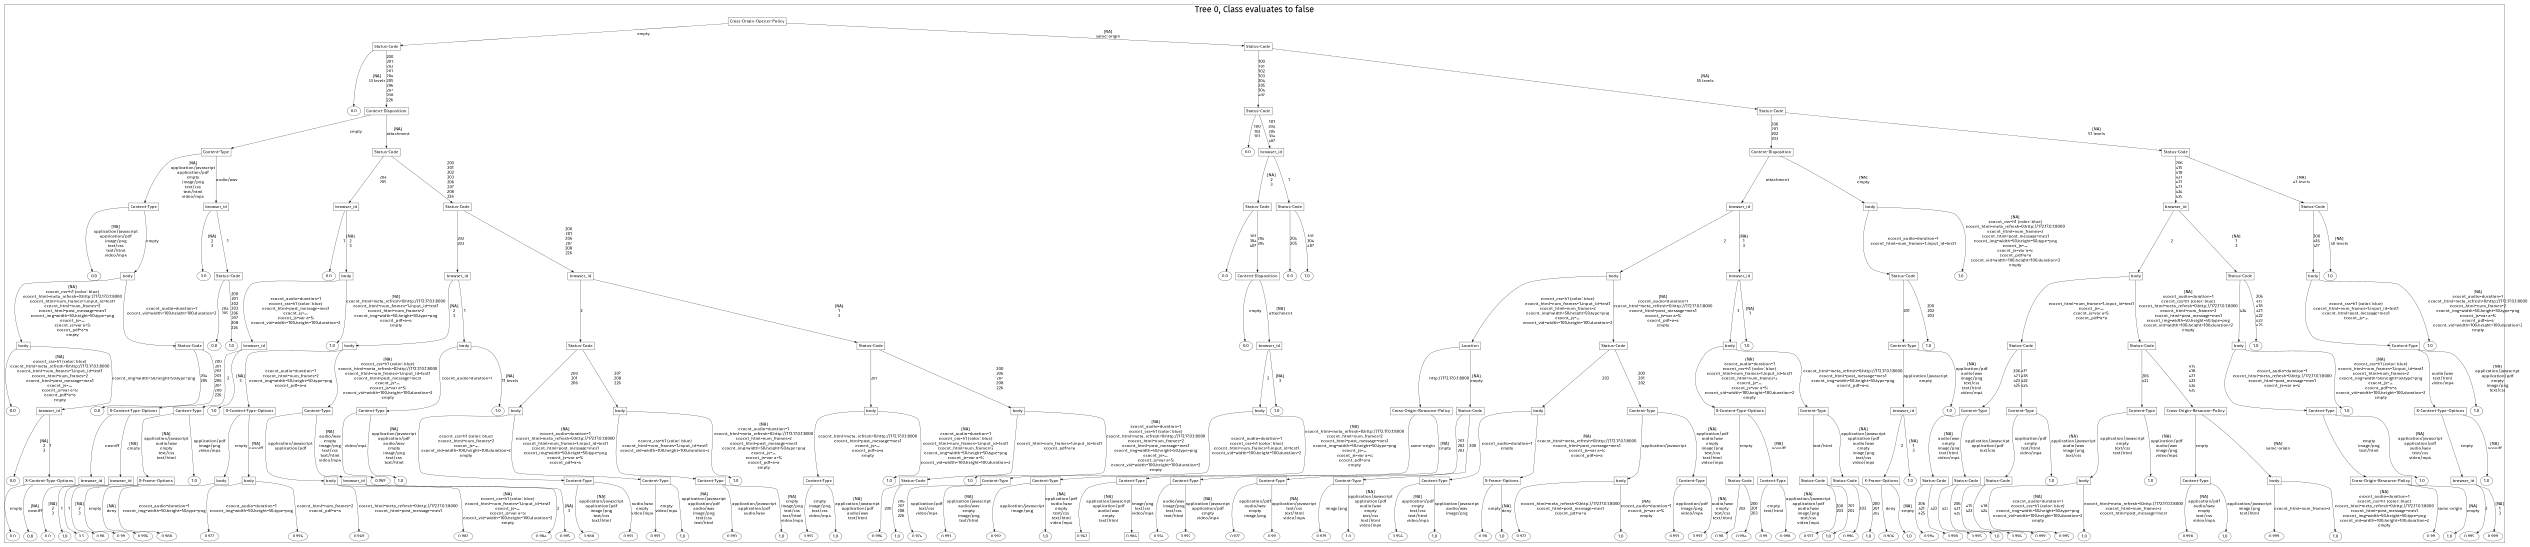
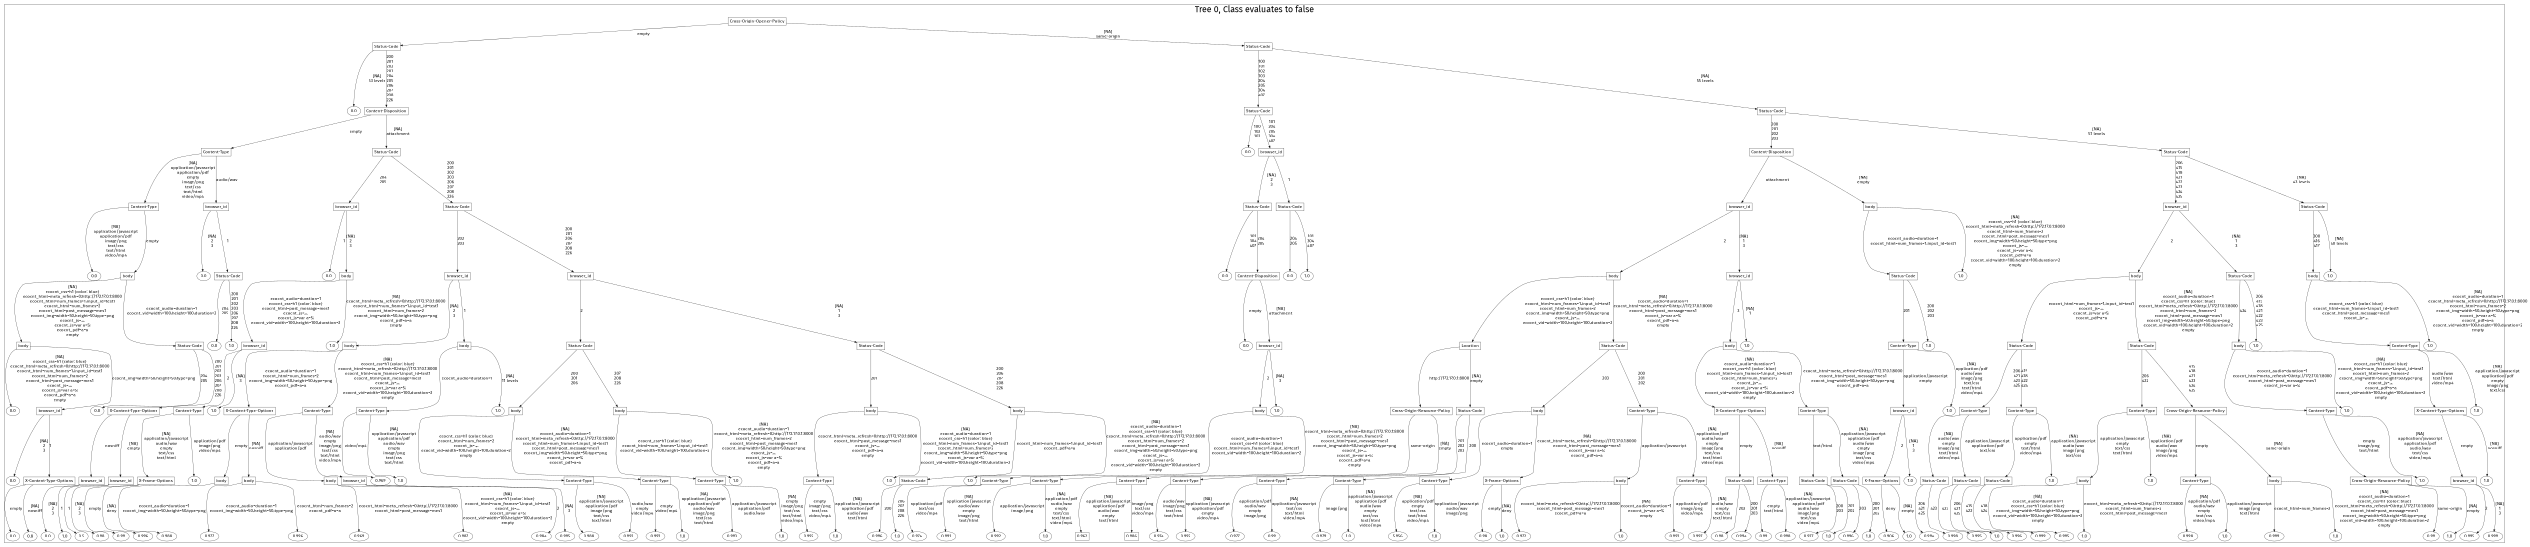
node "0.956": label "0.956" -> "5.956"
